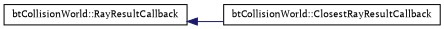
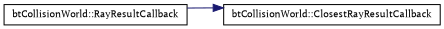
edge "btCollisionWorld::ClosestRayResultCallback" -> "btCollisionWorld::RayResultCallback": reversed
